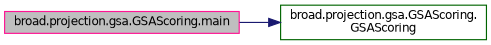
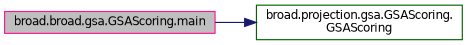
node "broad.projection.gsa.GSAScoring.main": label "broad.projection.gsa.GSAScoring.main" -> "broad.broad.gsa.GSAScoring.main"
